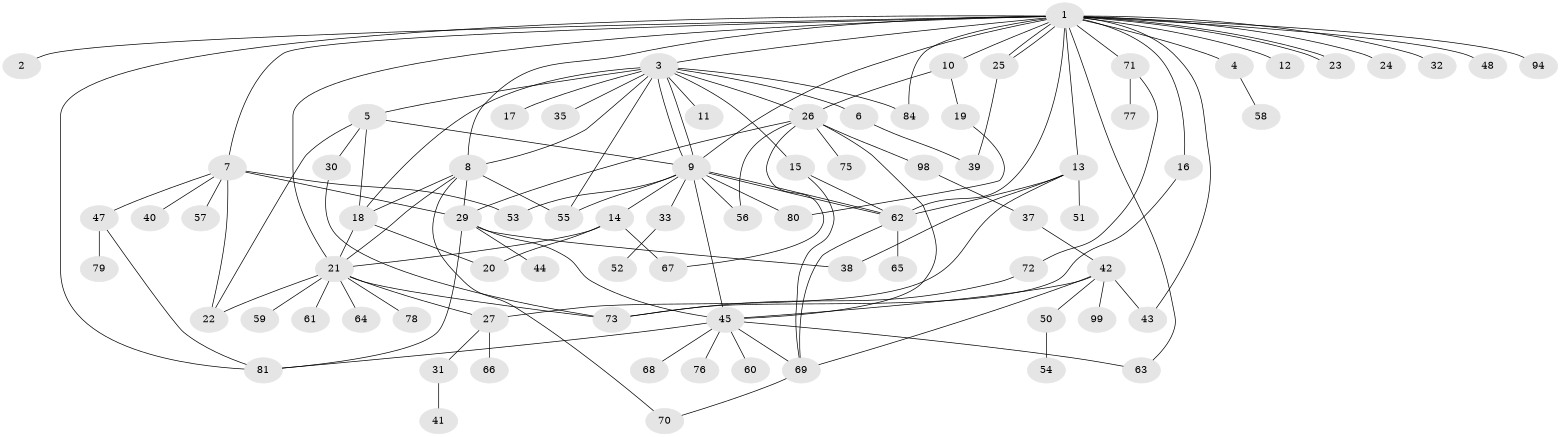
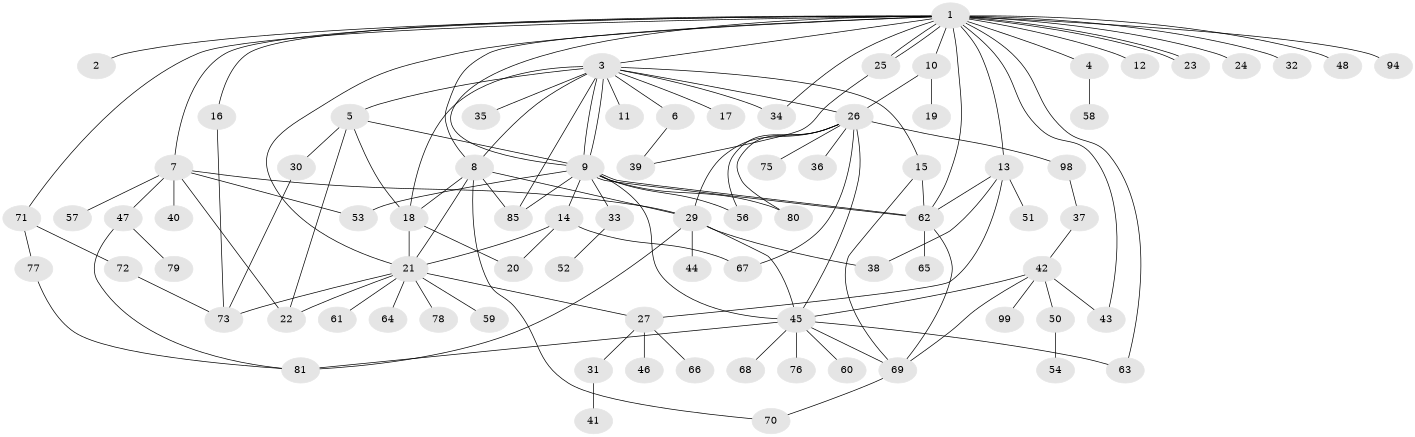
edge "1" -- "81": now "77" -- "81"
node "84": label "84" -> "34"
node "36": added
edge "19" -- "80": now "26" -- "80"
node "55": label "55" -> "85"
node "46": added
